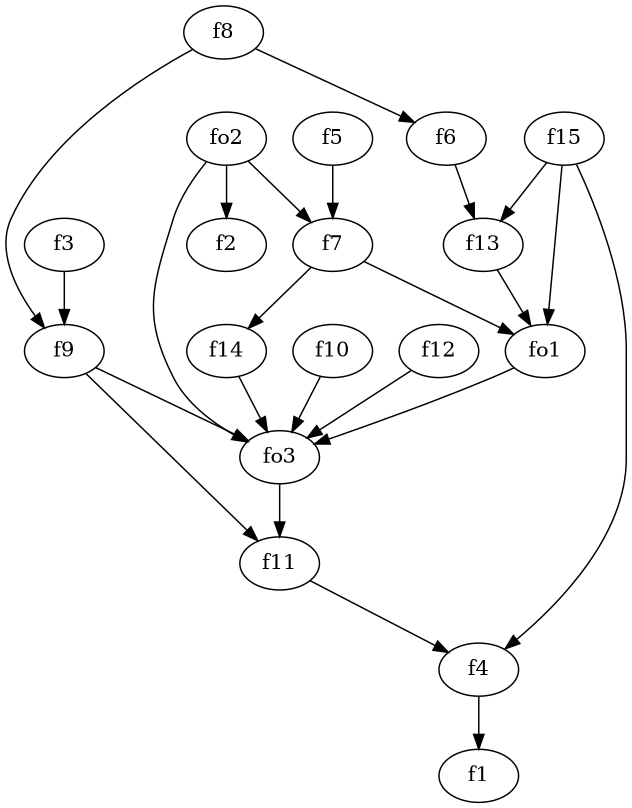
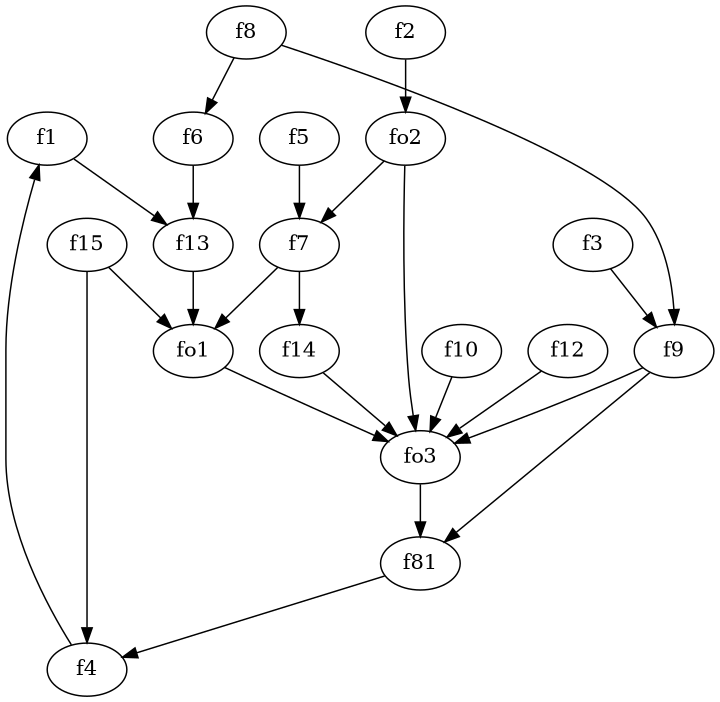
edge "fo2" -> "f2": reversed
edge "f15" -> "f13": now "f1" -> "f13"
node "f11": label "f11" -> "f81"
